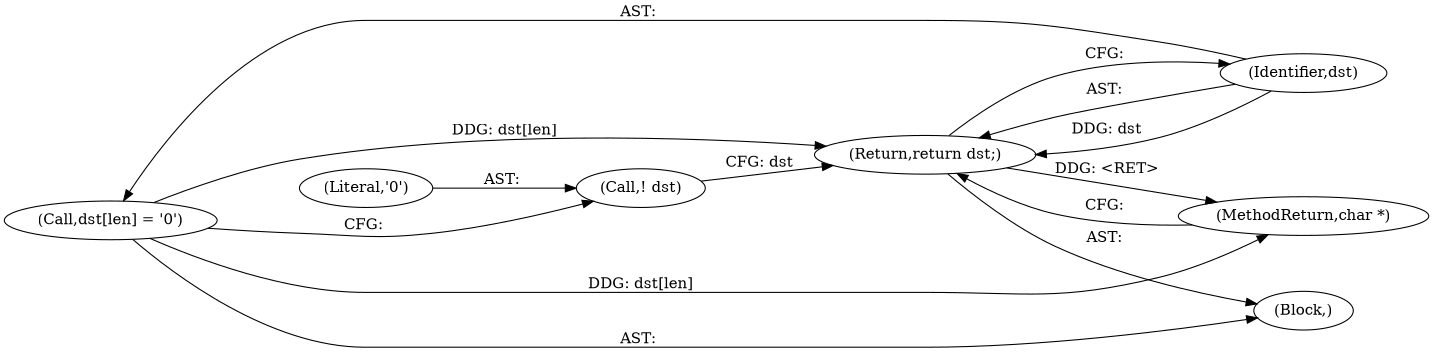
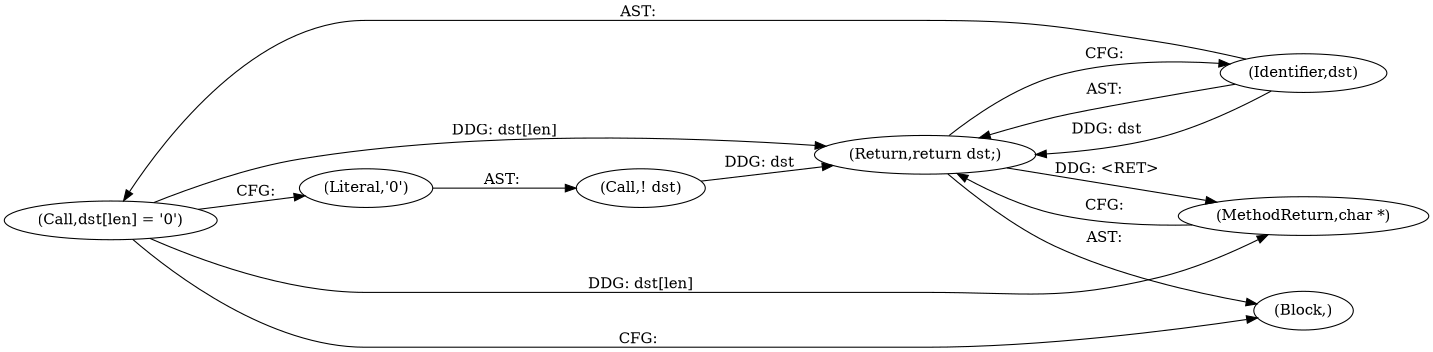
edge "(Call,! dst)" -> "(Return,return dst;)": label "CFG: dst" -> "DDG: dst"
edge "(Call,dst[len] = '0')" -> "(Call,! dst)": now "(Call,dst[len] = '0')" -> "(Literal,'0')"
edge "(Call,dst[len] = '0')" -> "(Block,)": label "AST: " -> "CFG: "
